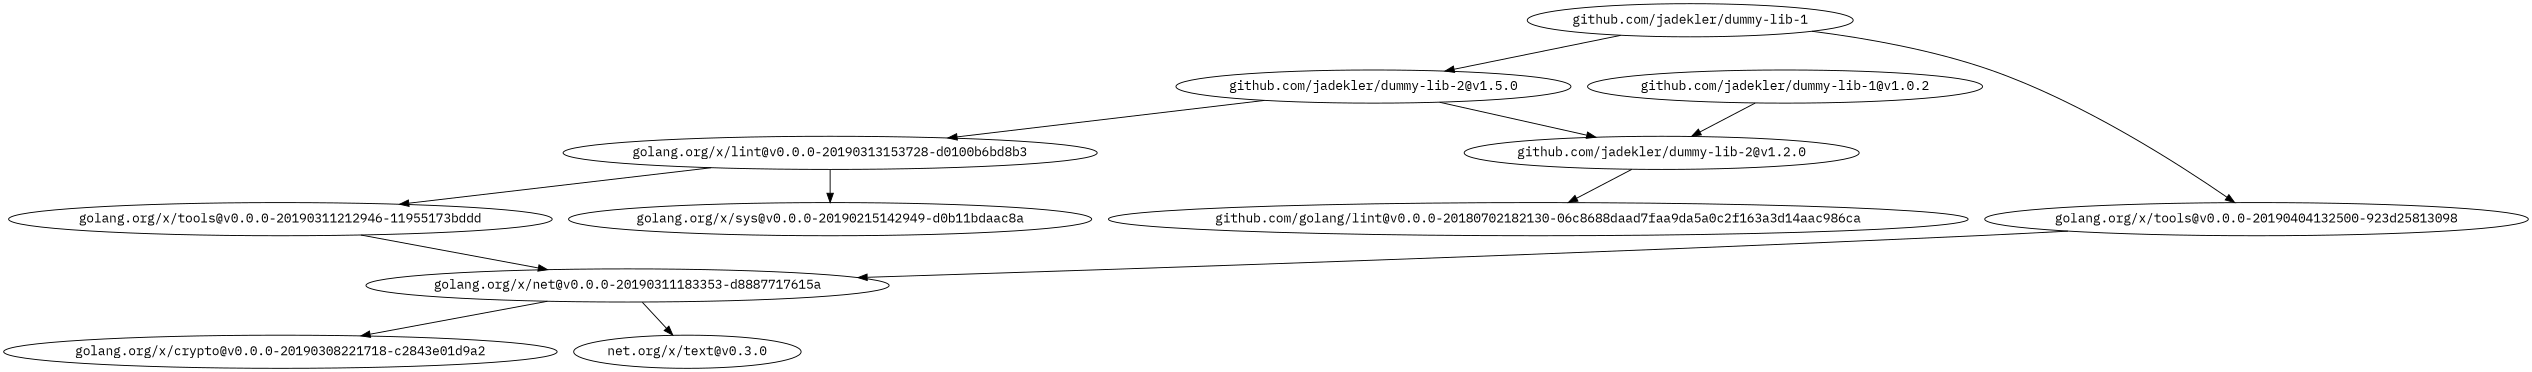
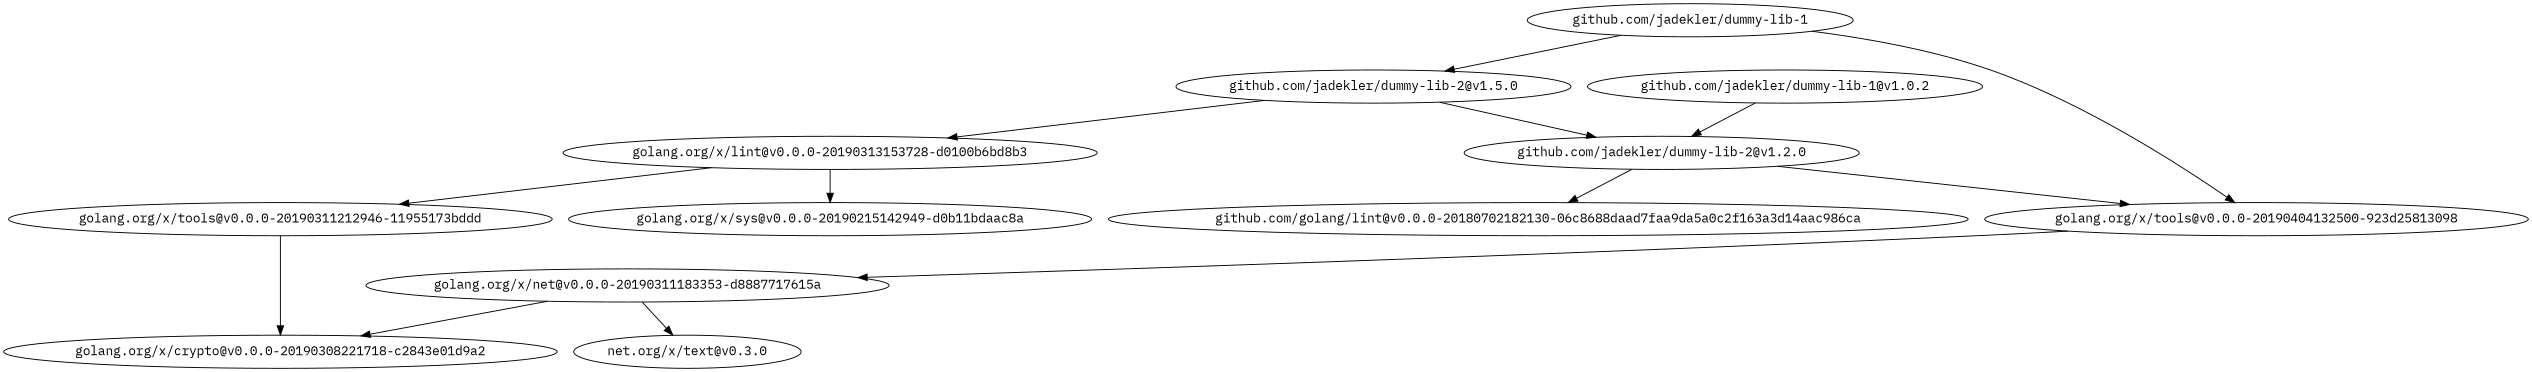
edge "github.com/jadekler/dummy-lib-2@v1.2.0" -> "golang.org/x/tools@v0.0.0-20190404132500-923d25813098": added
edge "golang.org/x/tools@v0.0.0-20190311212946-11955173bddd" -> "golang.org/x/net@v0.0.0-20190311183353-d8887717615a": now "golang.org/x/tools@v0.0.0-20190311212946-11955173bddd" -> "golang.org/x/crypto@v0.0.0-20190308221718-c2843e01d9a2"
